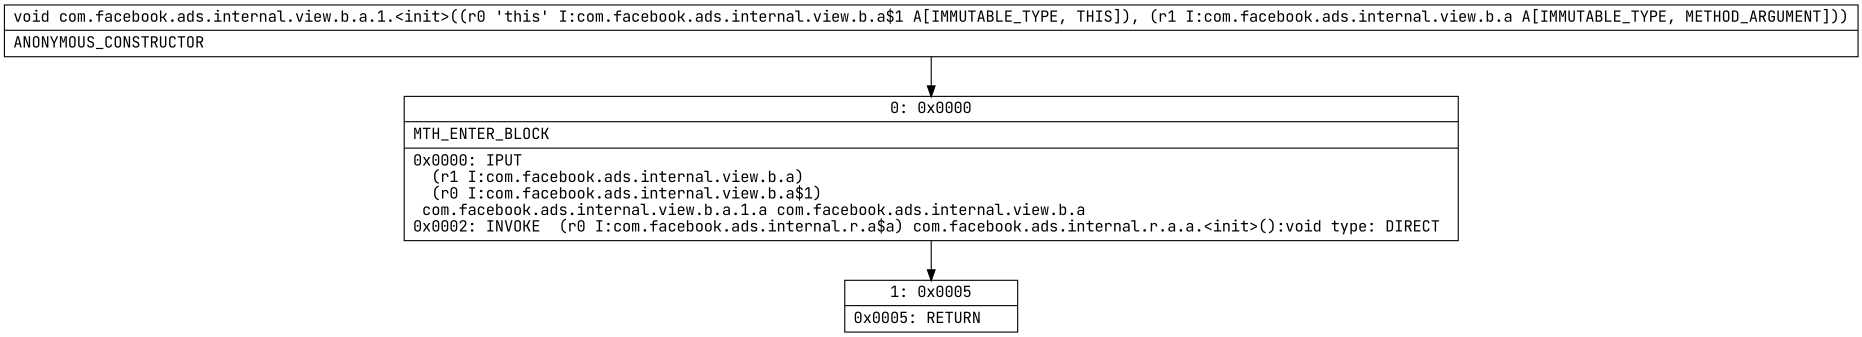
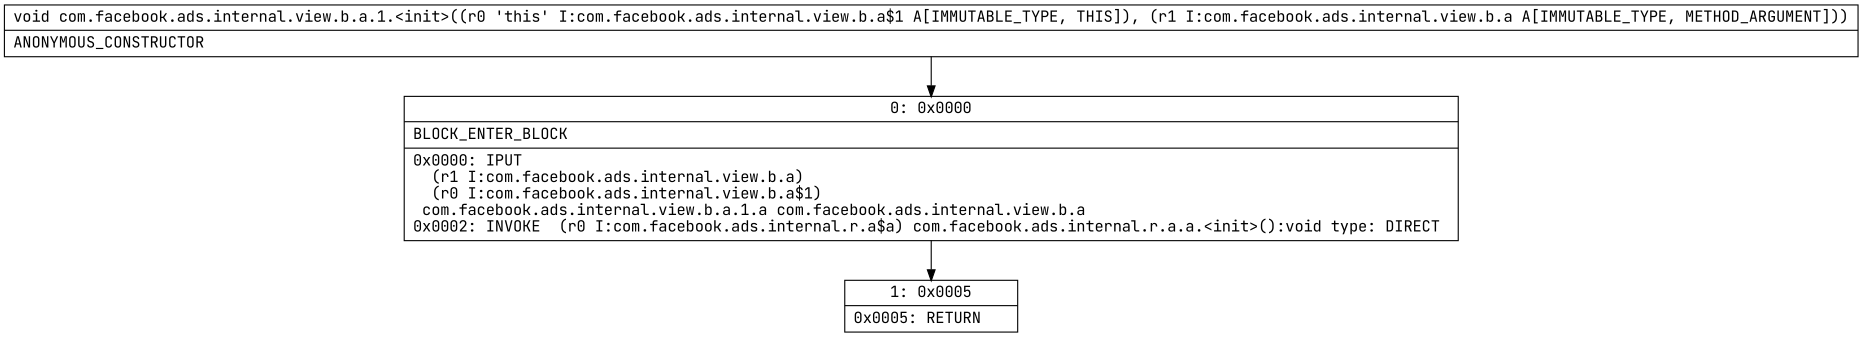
node "0: 0x0000": text "MTH_ENTER_BLOCK" -> "BLOCK_ENTER_BLOCK"
